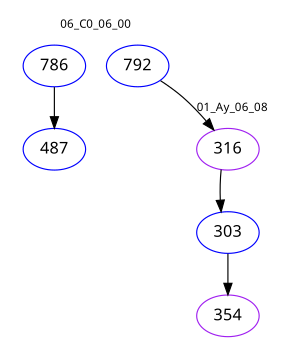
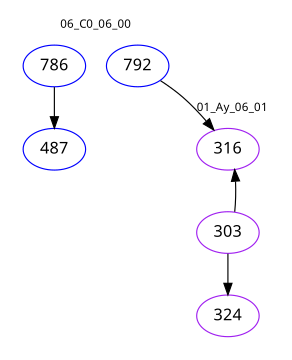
cluster "01_Ay_06_08": label "01_Ay_06_08" -> "01_Ay_06_01"
edge "316" -> "303": reversed
node "303": color blue -> purple
node "354": label "354" -> "324"
